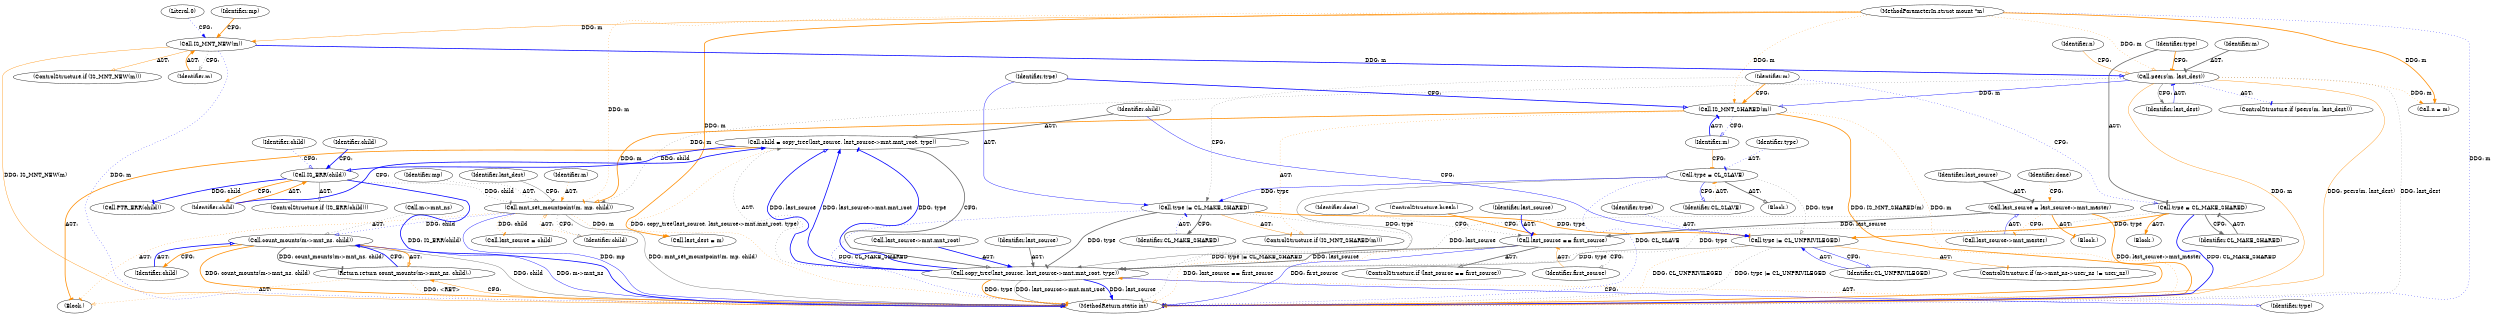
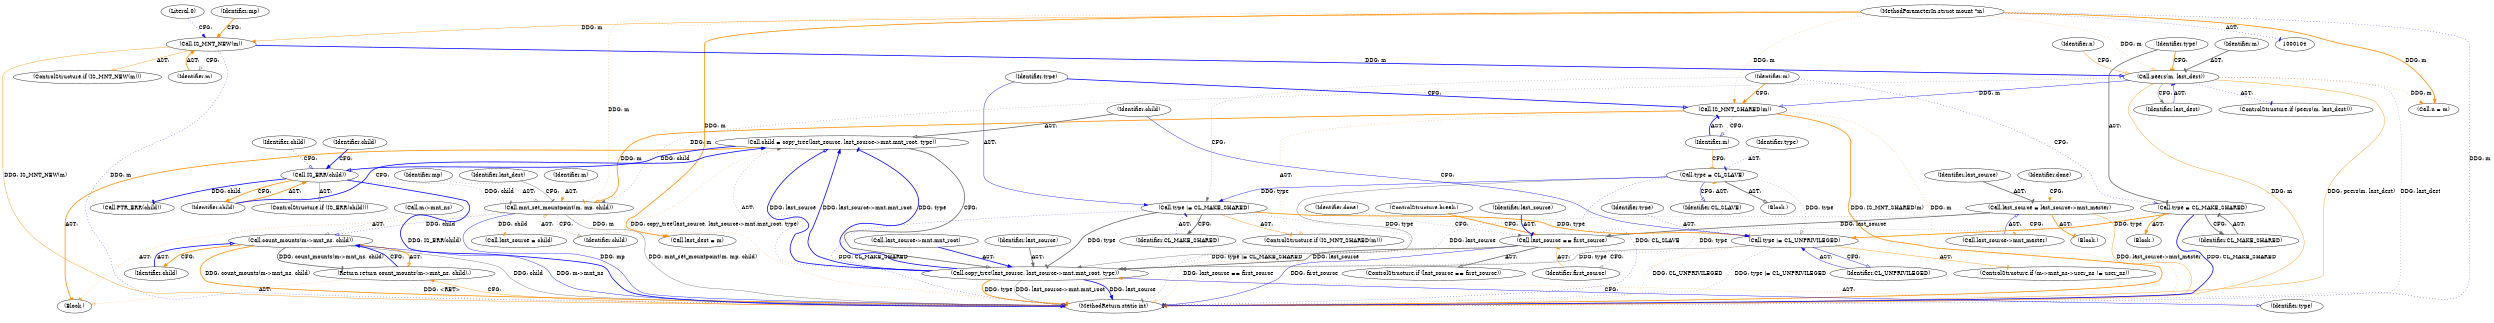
node "1000104": added
edge "(Call,last_source = last_source->mnt_master)" -> "(MethodReturn,static int)": style bold -> solid
